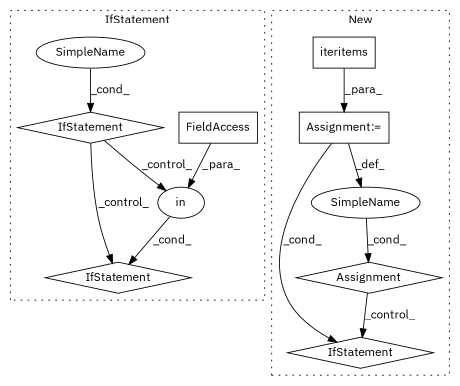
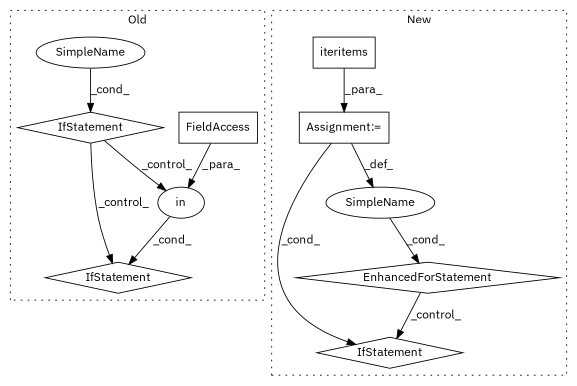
cluster "IfStatement": label "IfStatement" -> "Old"
node "Assignment": label "Assignment" -> "EnhancedForStatement"
